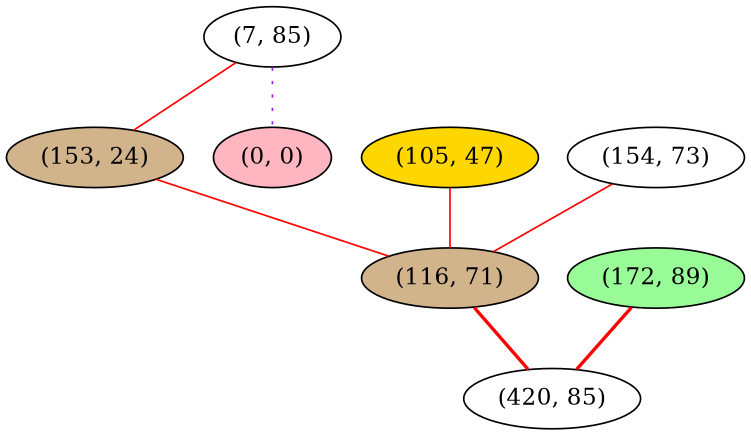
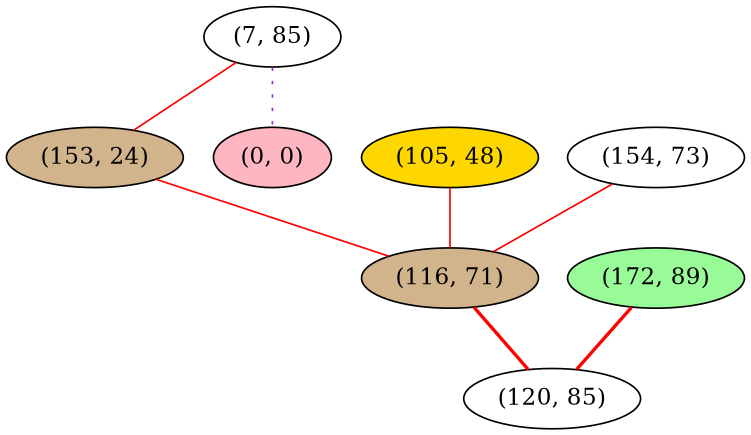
node "(105, 47)": label "(105, 47)" -> "(105, 48)"
node "(420, 85)": label "(420, 85)" -> "(120, 85)"
